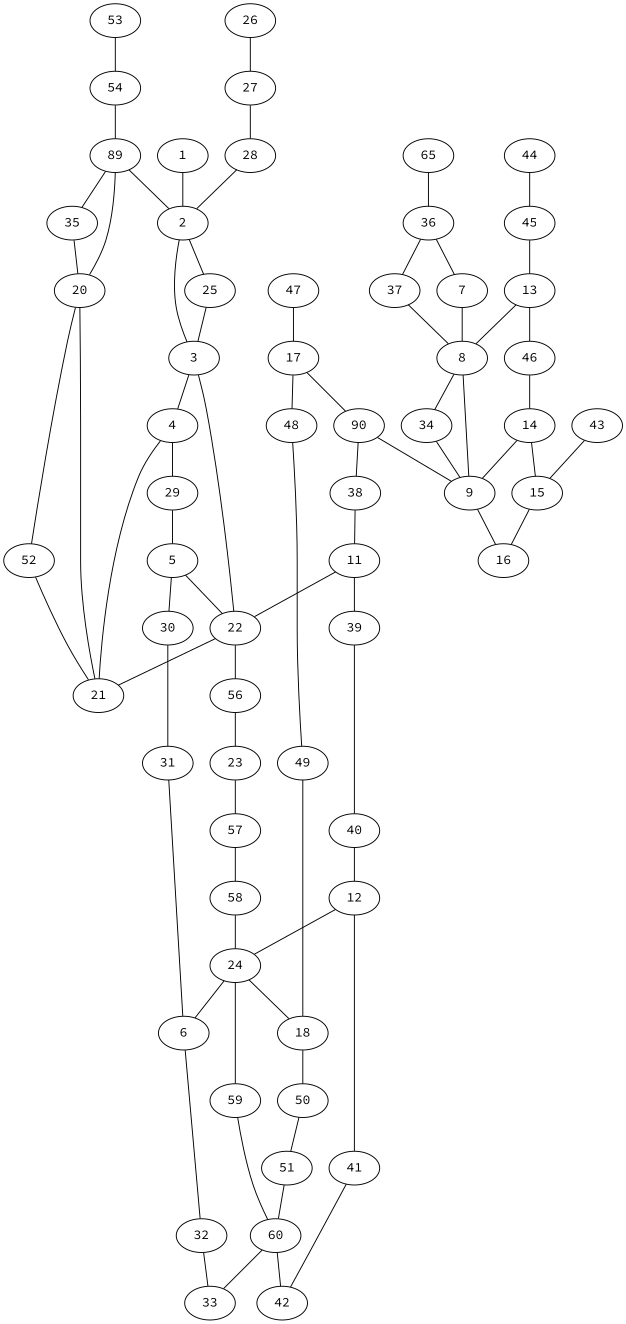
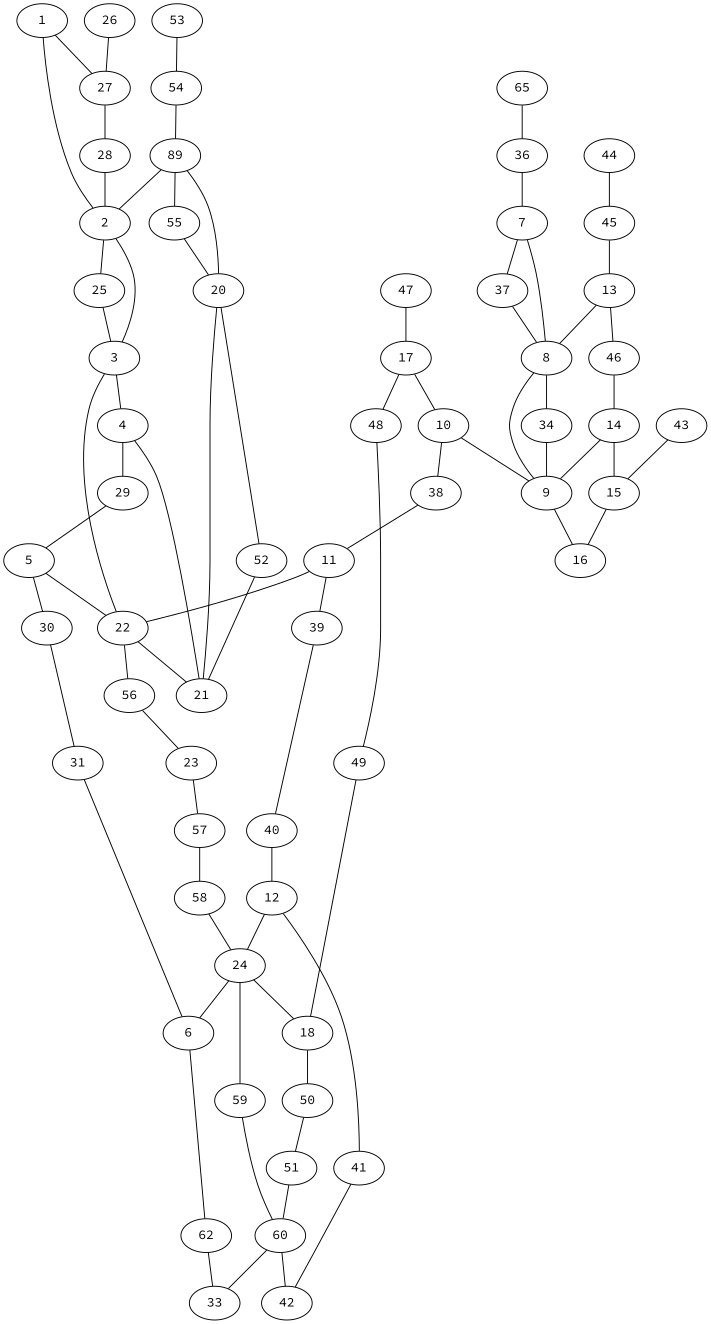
edge "1" -- "27": added
node "35": label "35" -> "55"
edge "36" -- "37": now "7" -- "37"
node "90": label "90" -> "10"
node "32": label "32" -> "62"
